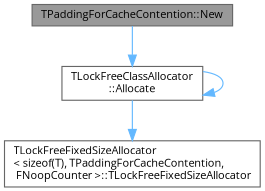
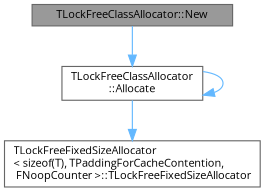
node "TPaddingForCacheContention::New": label "TPaddingForCacheContention::New" -> "TLockFreeClassAllocator::New"
